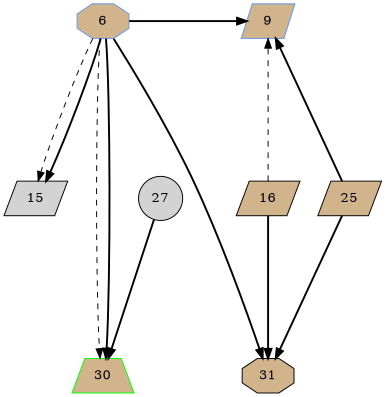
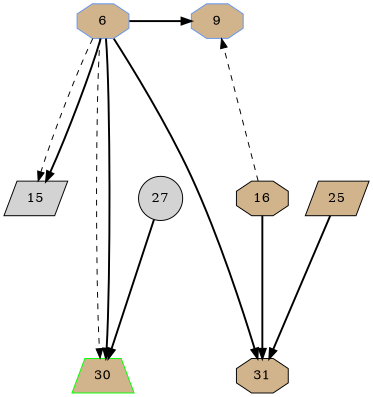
node "9": shape parallelogram -> octagon
edge "25" -> "9": removed
node "16": shape parallelogram -> octagon
